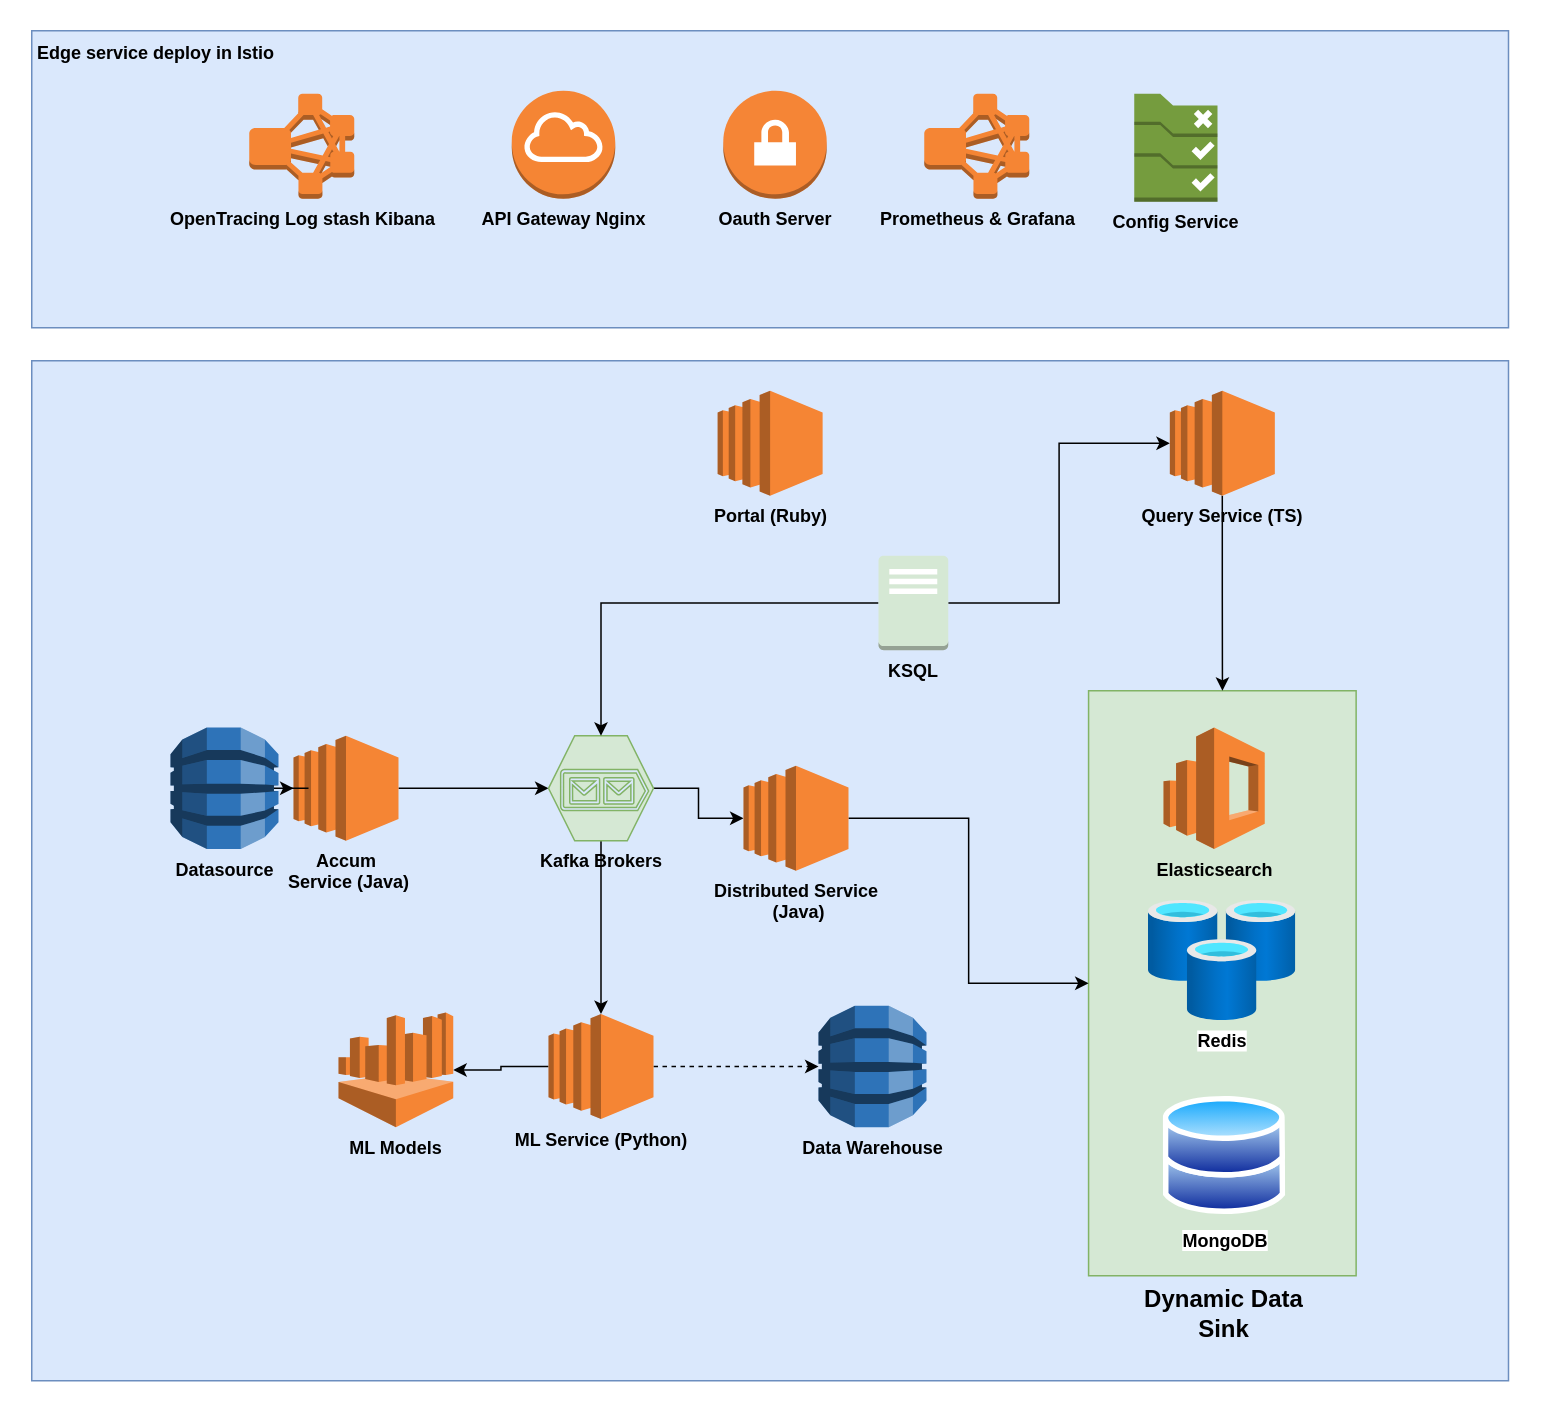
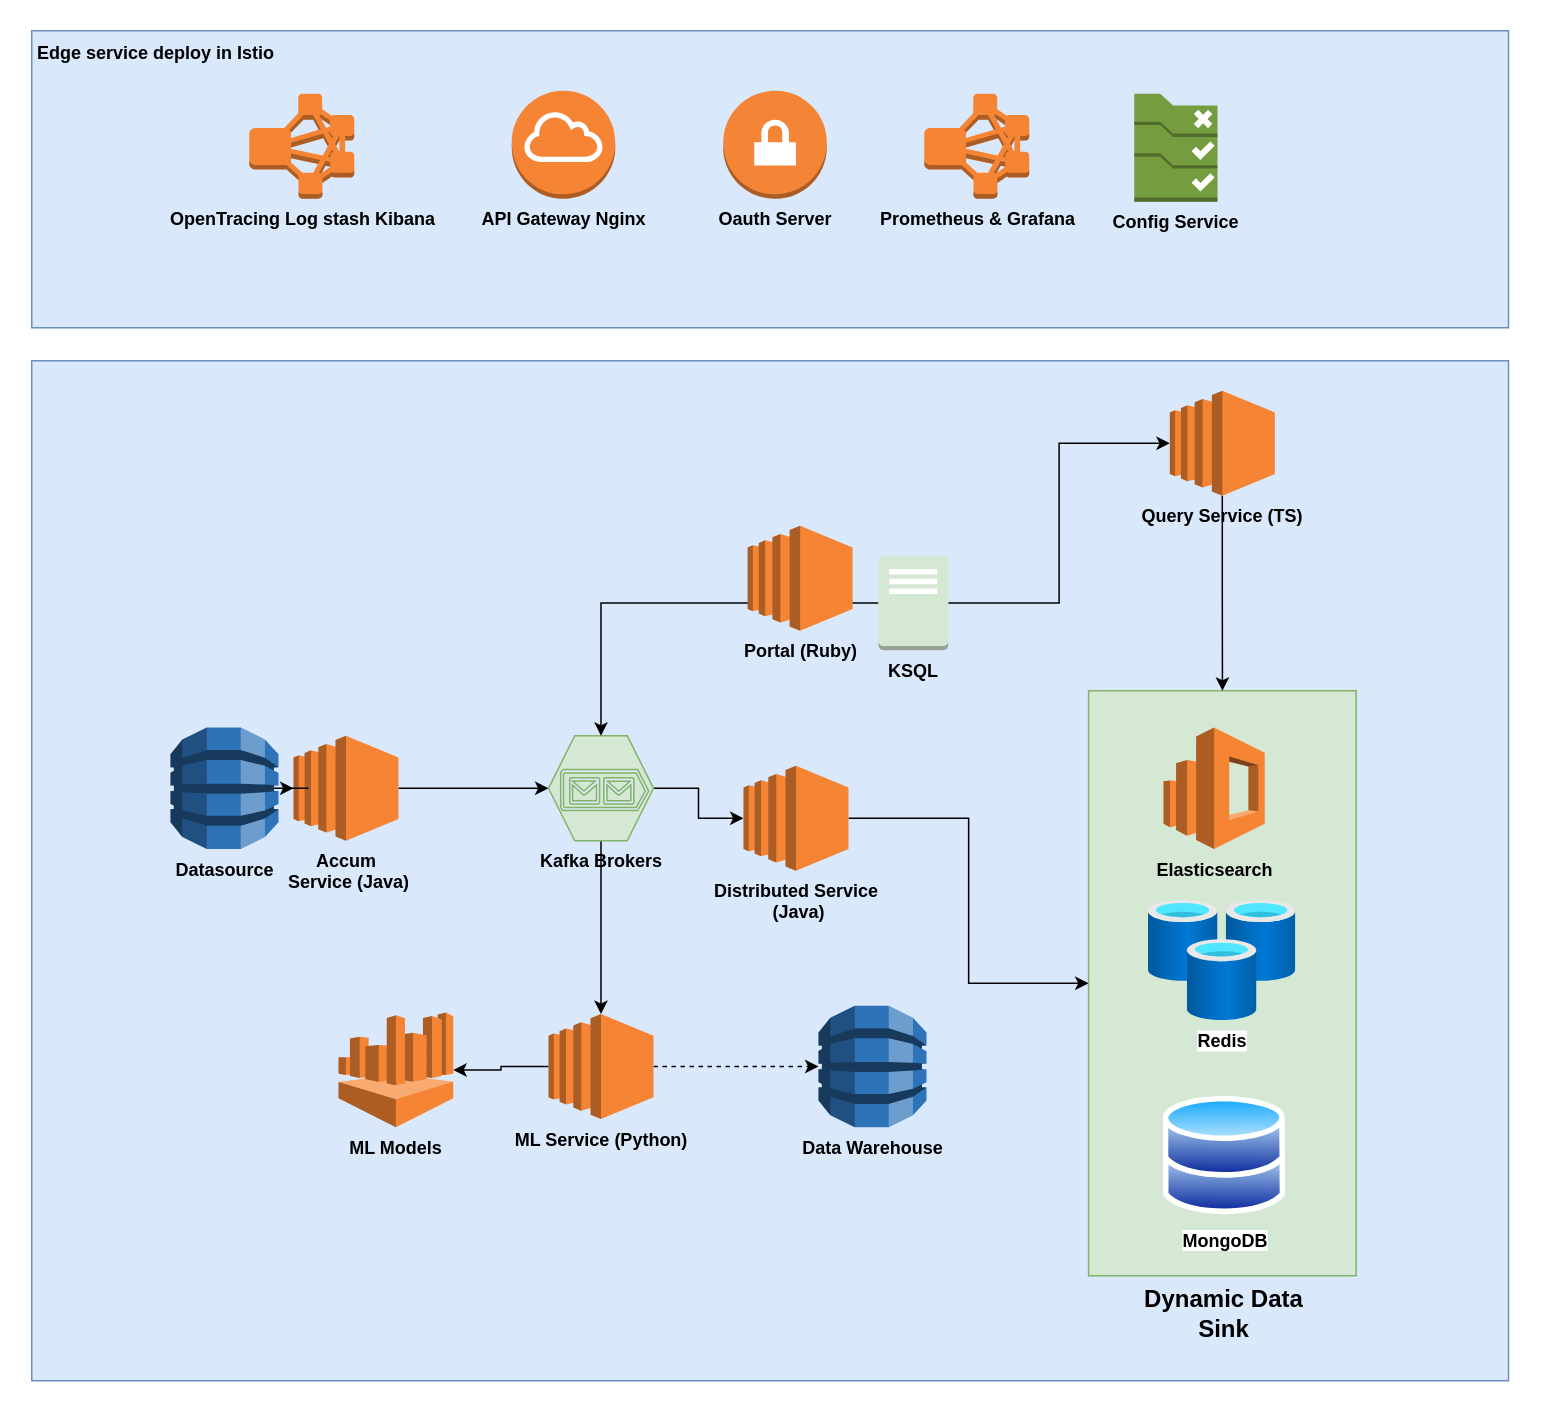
node "Portal (Ruby)": moved (770, 443) -> (800, 578)
